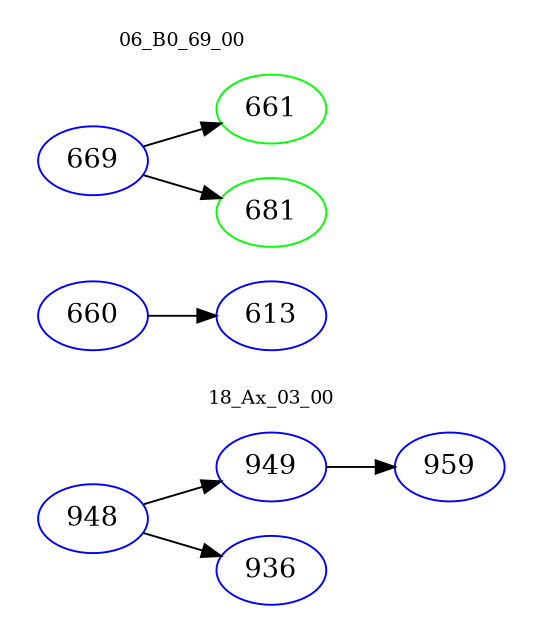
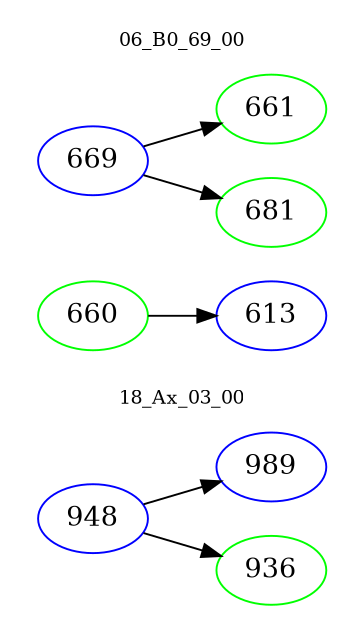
node "660": color blue -> green
node "949": label "949" -> "989"
node "959": removed
node "936": color blue -> green
